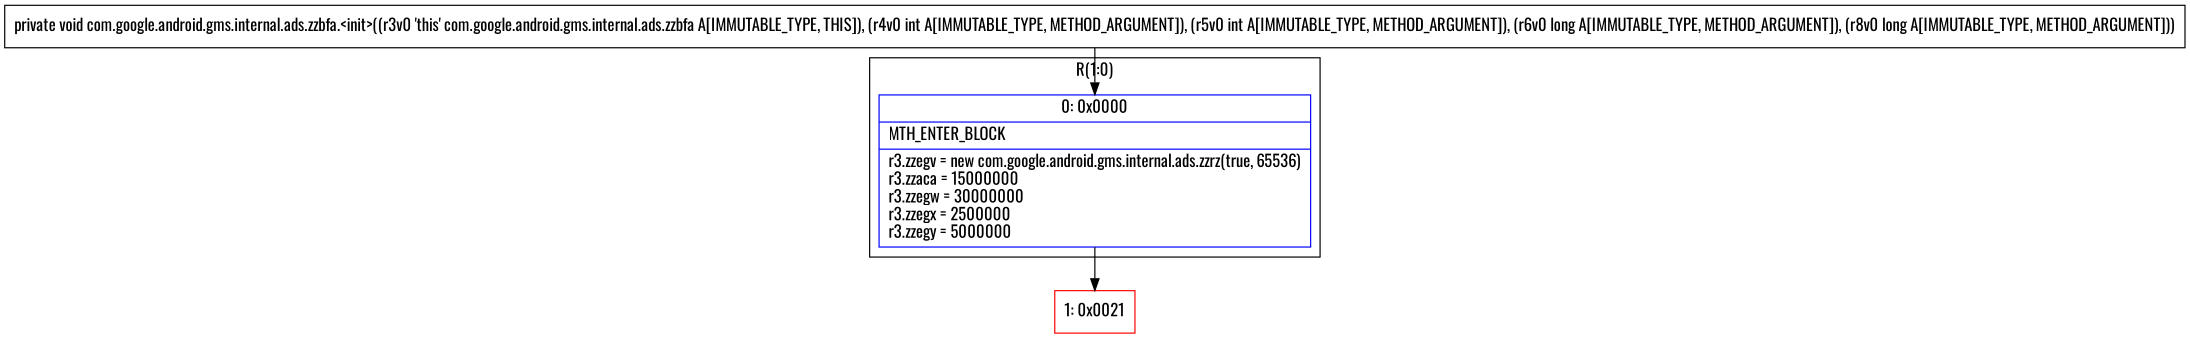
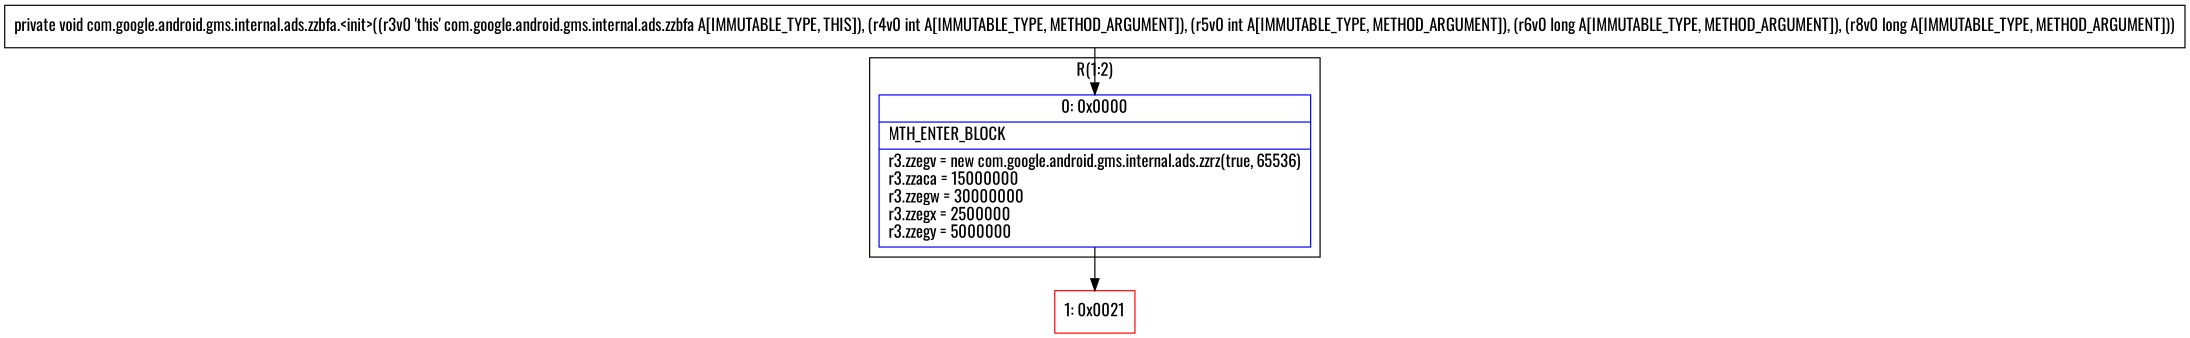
cluster "R(1:0)": label "R(1:0)" -> "R(1:2)"
